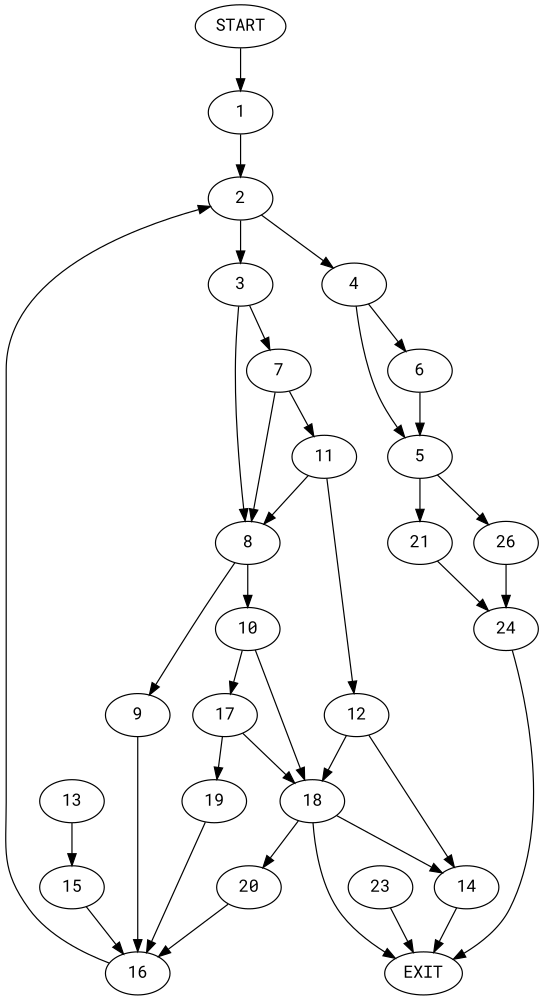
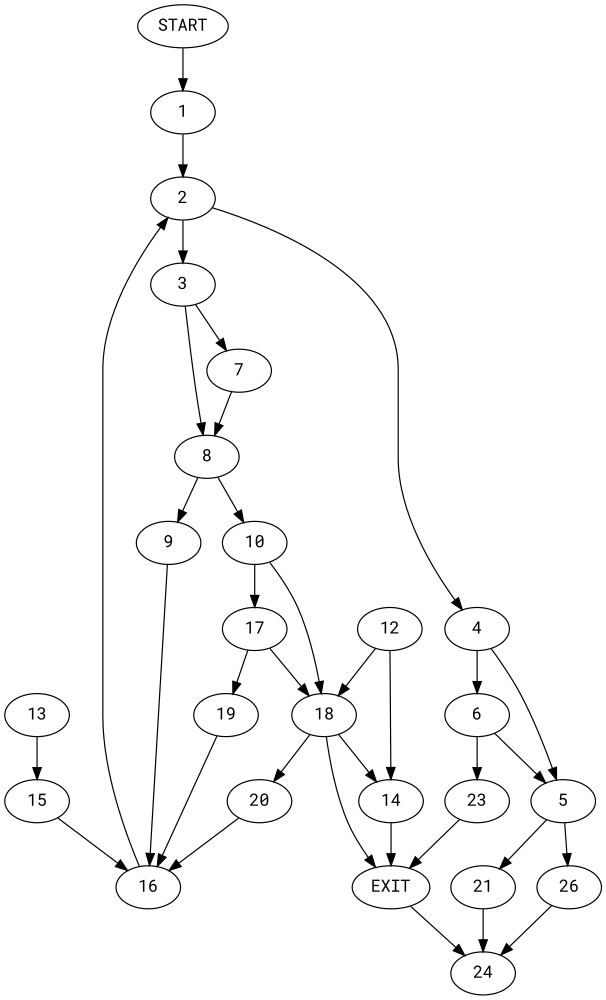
node "11": removed
edge "6" -> "23": added
edge "24" -> "EXIT": reversed
